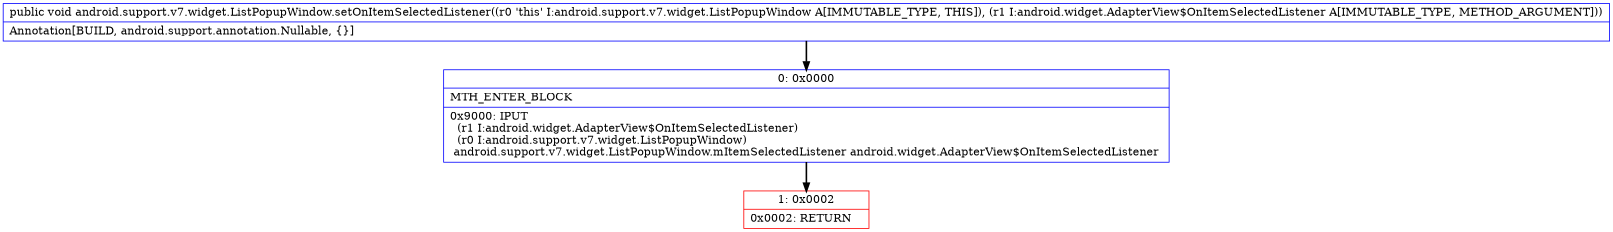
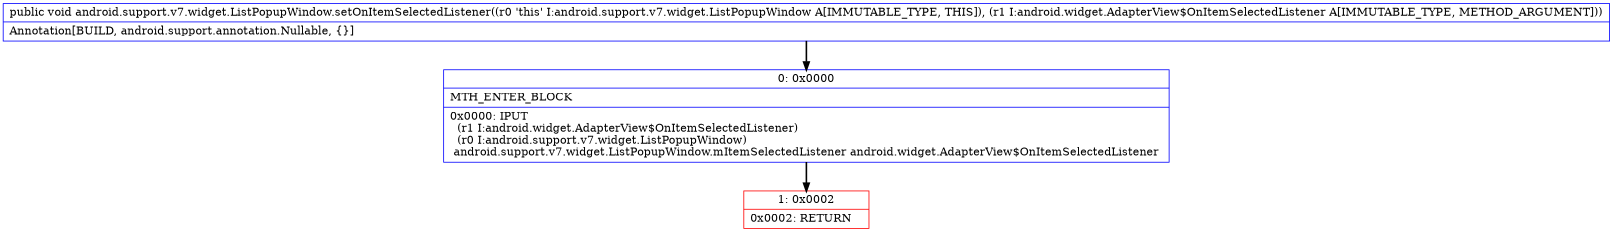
node "0: 0x0000": text "0x9000: IPUT" -> "0x0000: IPUT"
